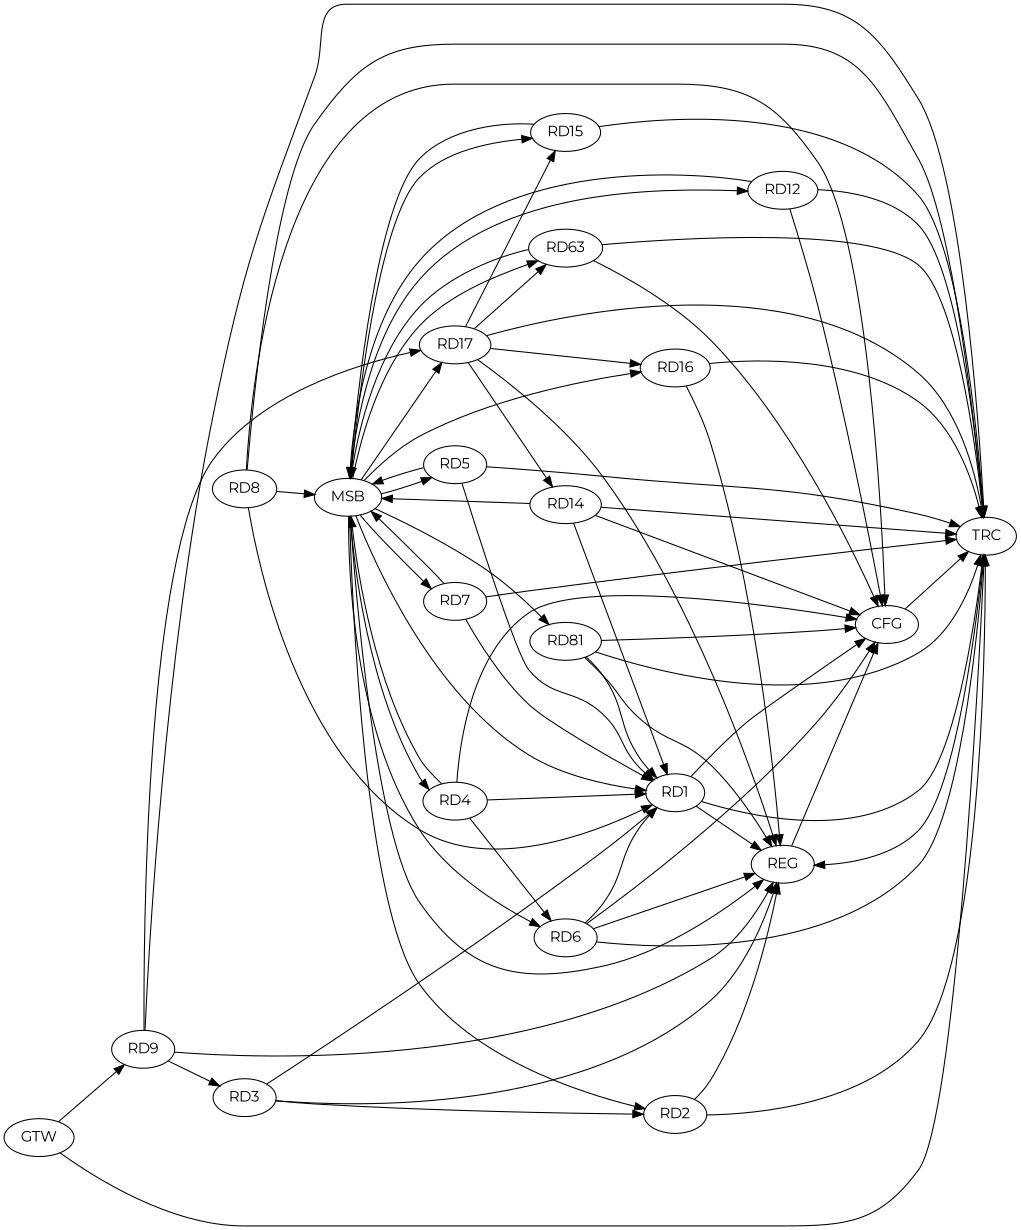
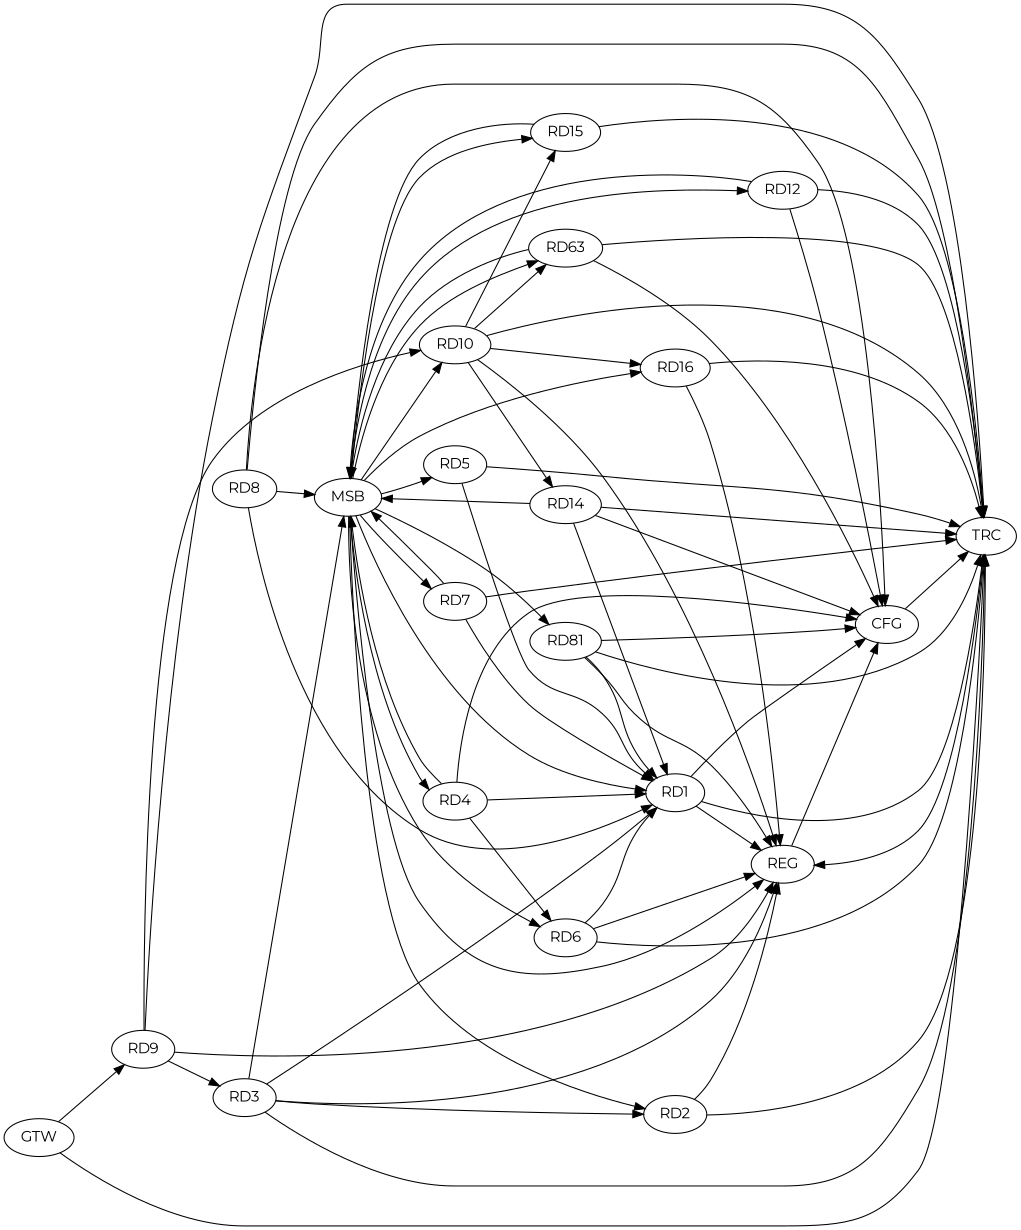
node "RD17": label "RD17" -> "RD10"
edge "RD5" -> "MSB": now "RD3" -> "MSB"
edge "RD6" -> "CFG": removed
edge "RD3" -> "TRC": added
